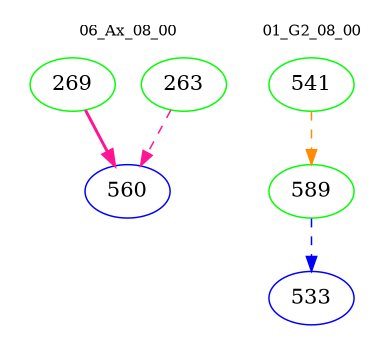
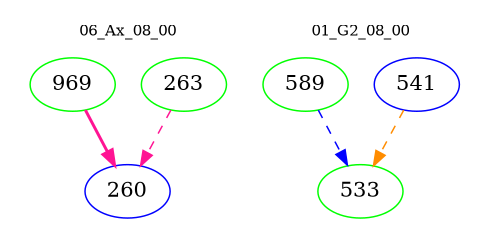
node "269": label "269" -> "969"
node "541": color green -> blue
edge "541" -> "589": now "541" -> "533"
node "560": label "560" -> "260"
node "533": color blue -> green
